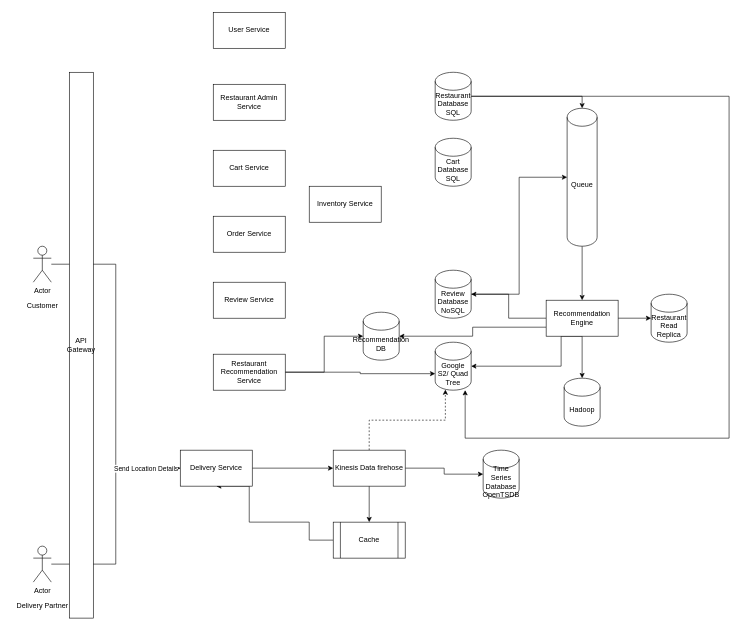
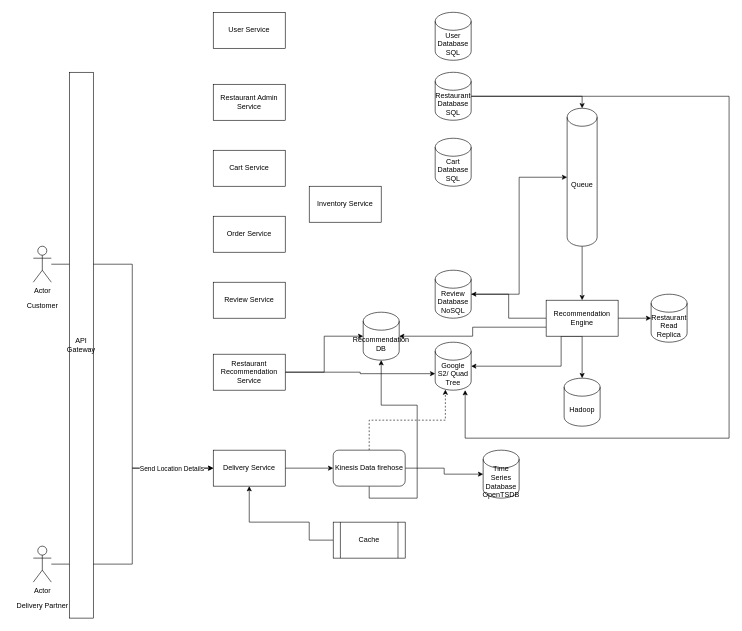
node "User Database SQL": added
node "Delivery Service": moved (216, 468) -> (249, 468)
node "Kinesis Data firehose": shape rectangle -> rounded rectangle
edge "Kinesis Data firehose" -> "Cache": now "Kinesis Data firehose" -> "Recommendation DB"
